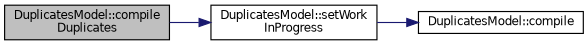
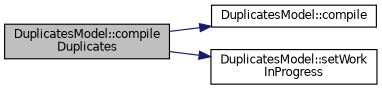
edge "DuplicatesModel::setWork InProgress" -> "DuplicatesModel::compile": now "DuplicatesModel::compile Duplicates" -> "DuplicatesModel::compile"
